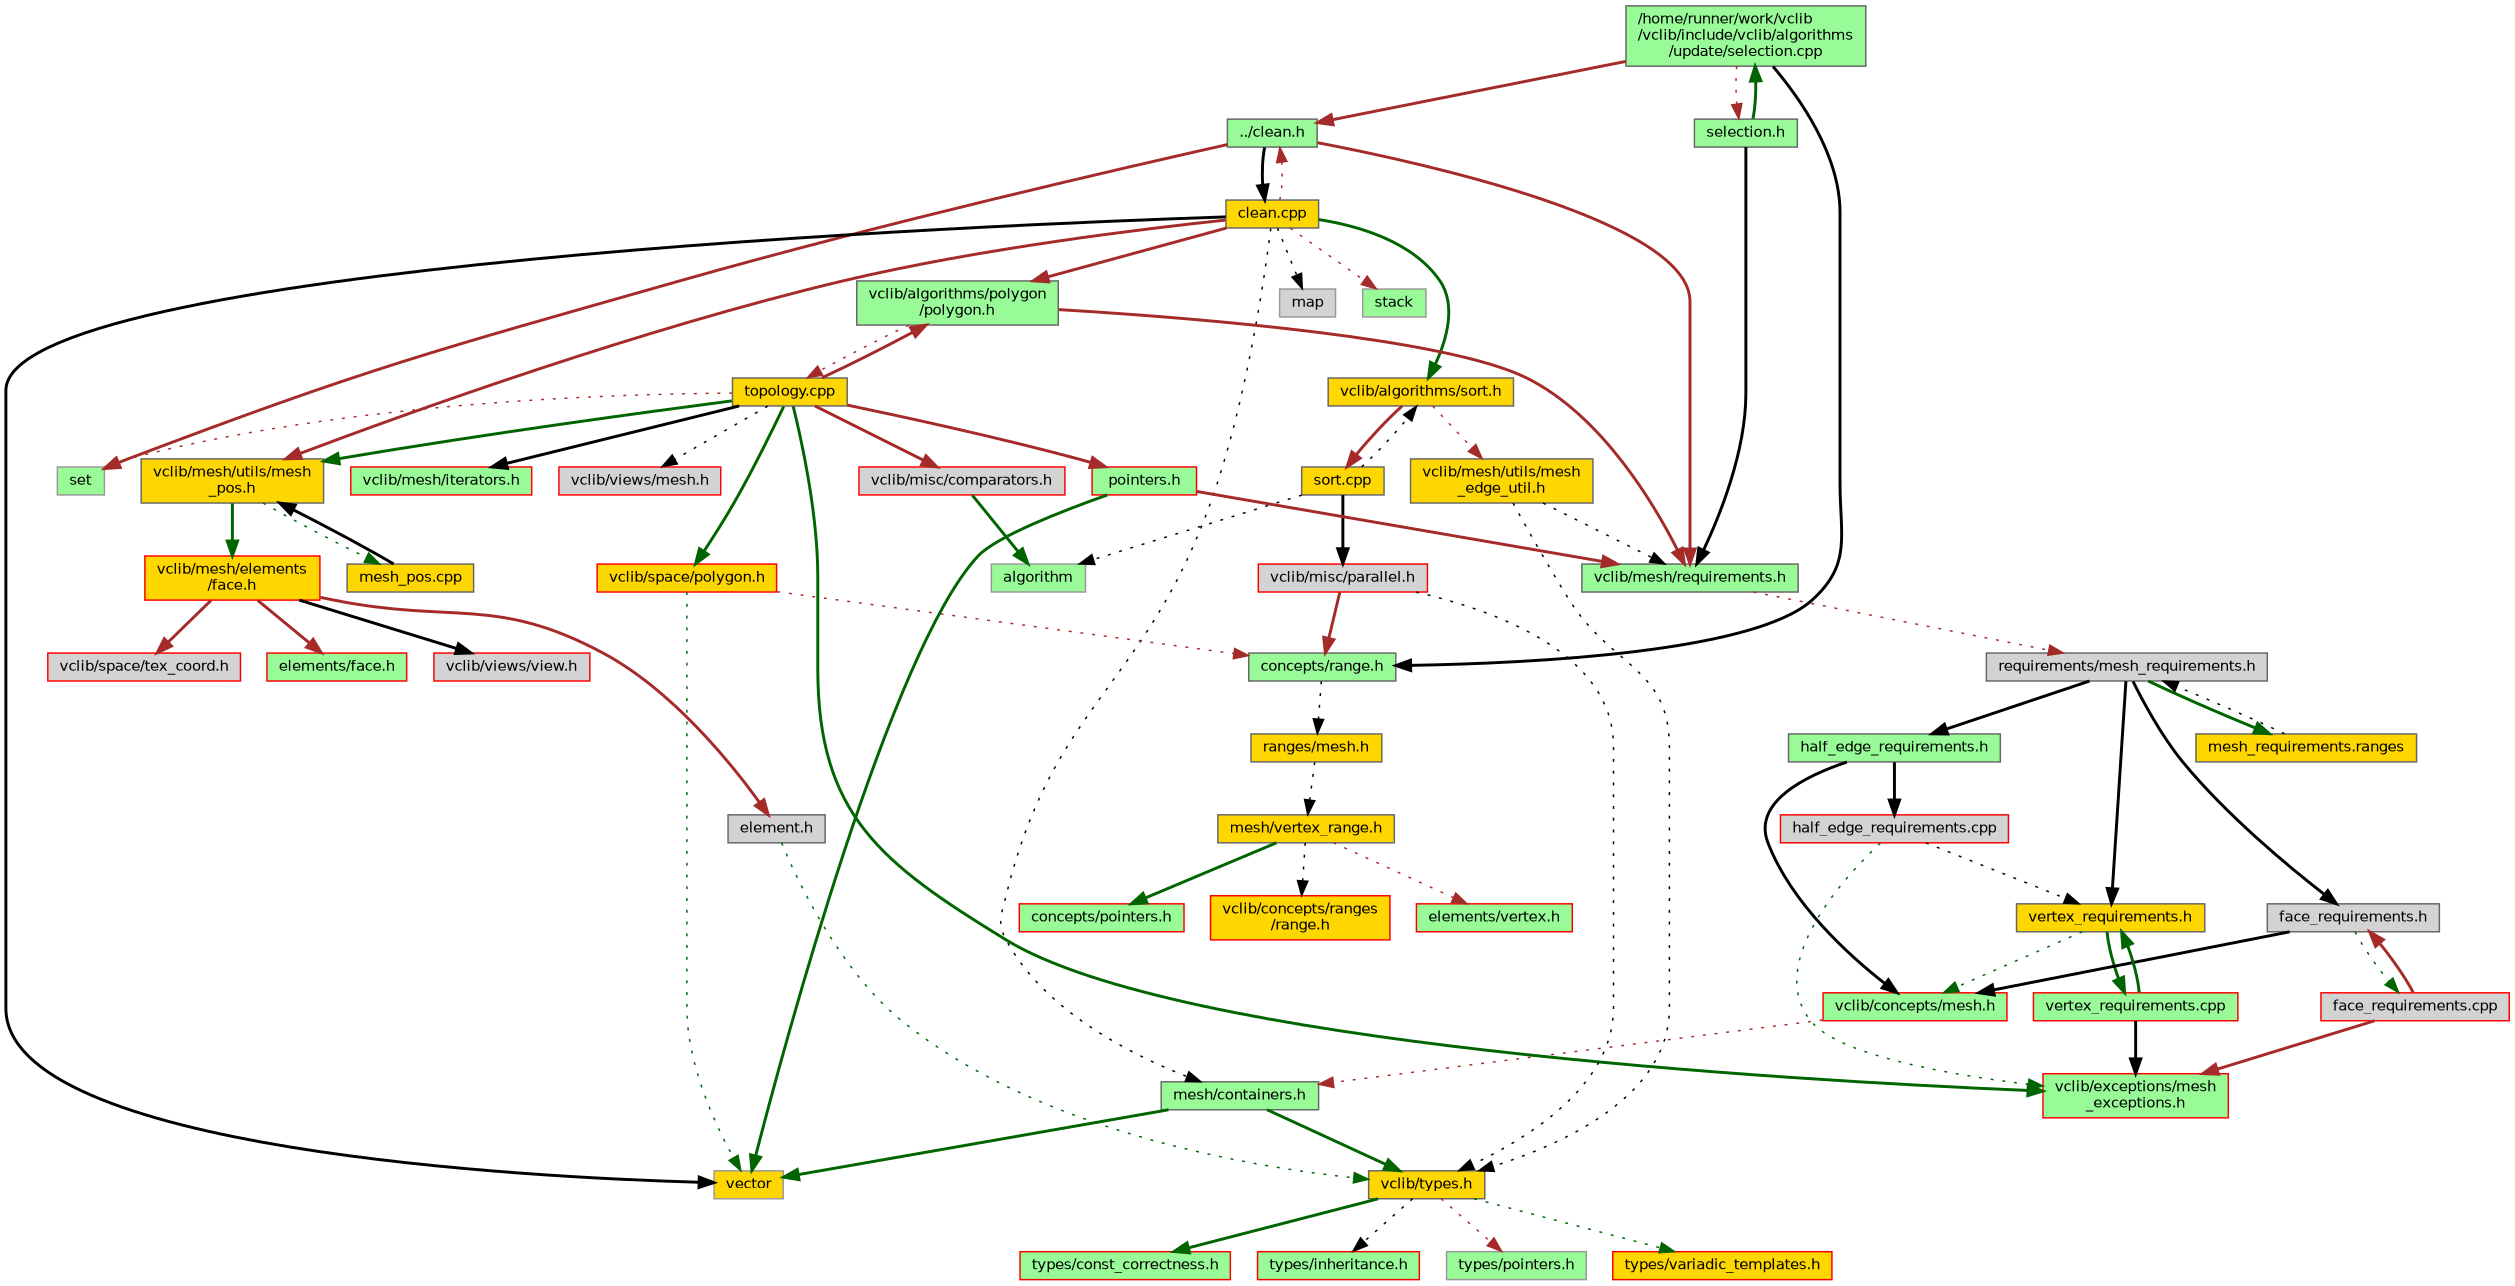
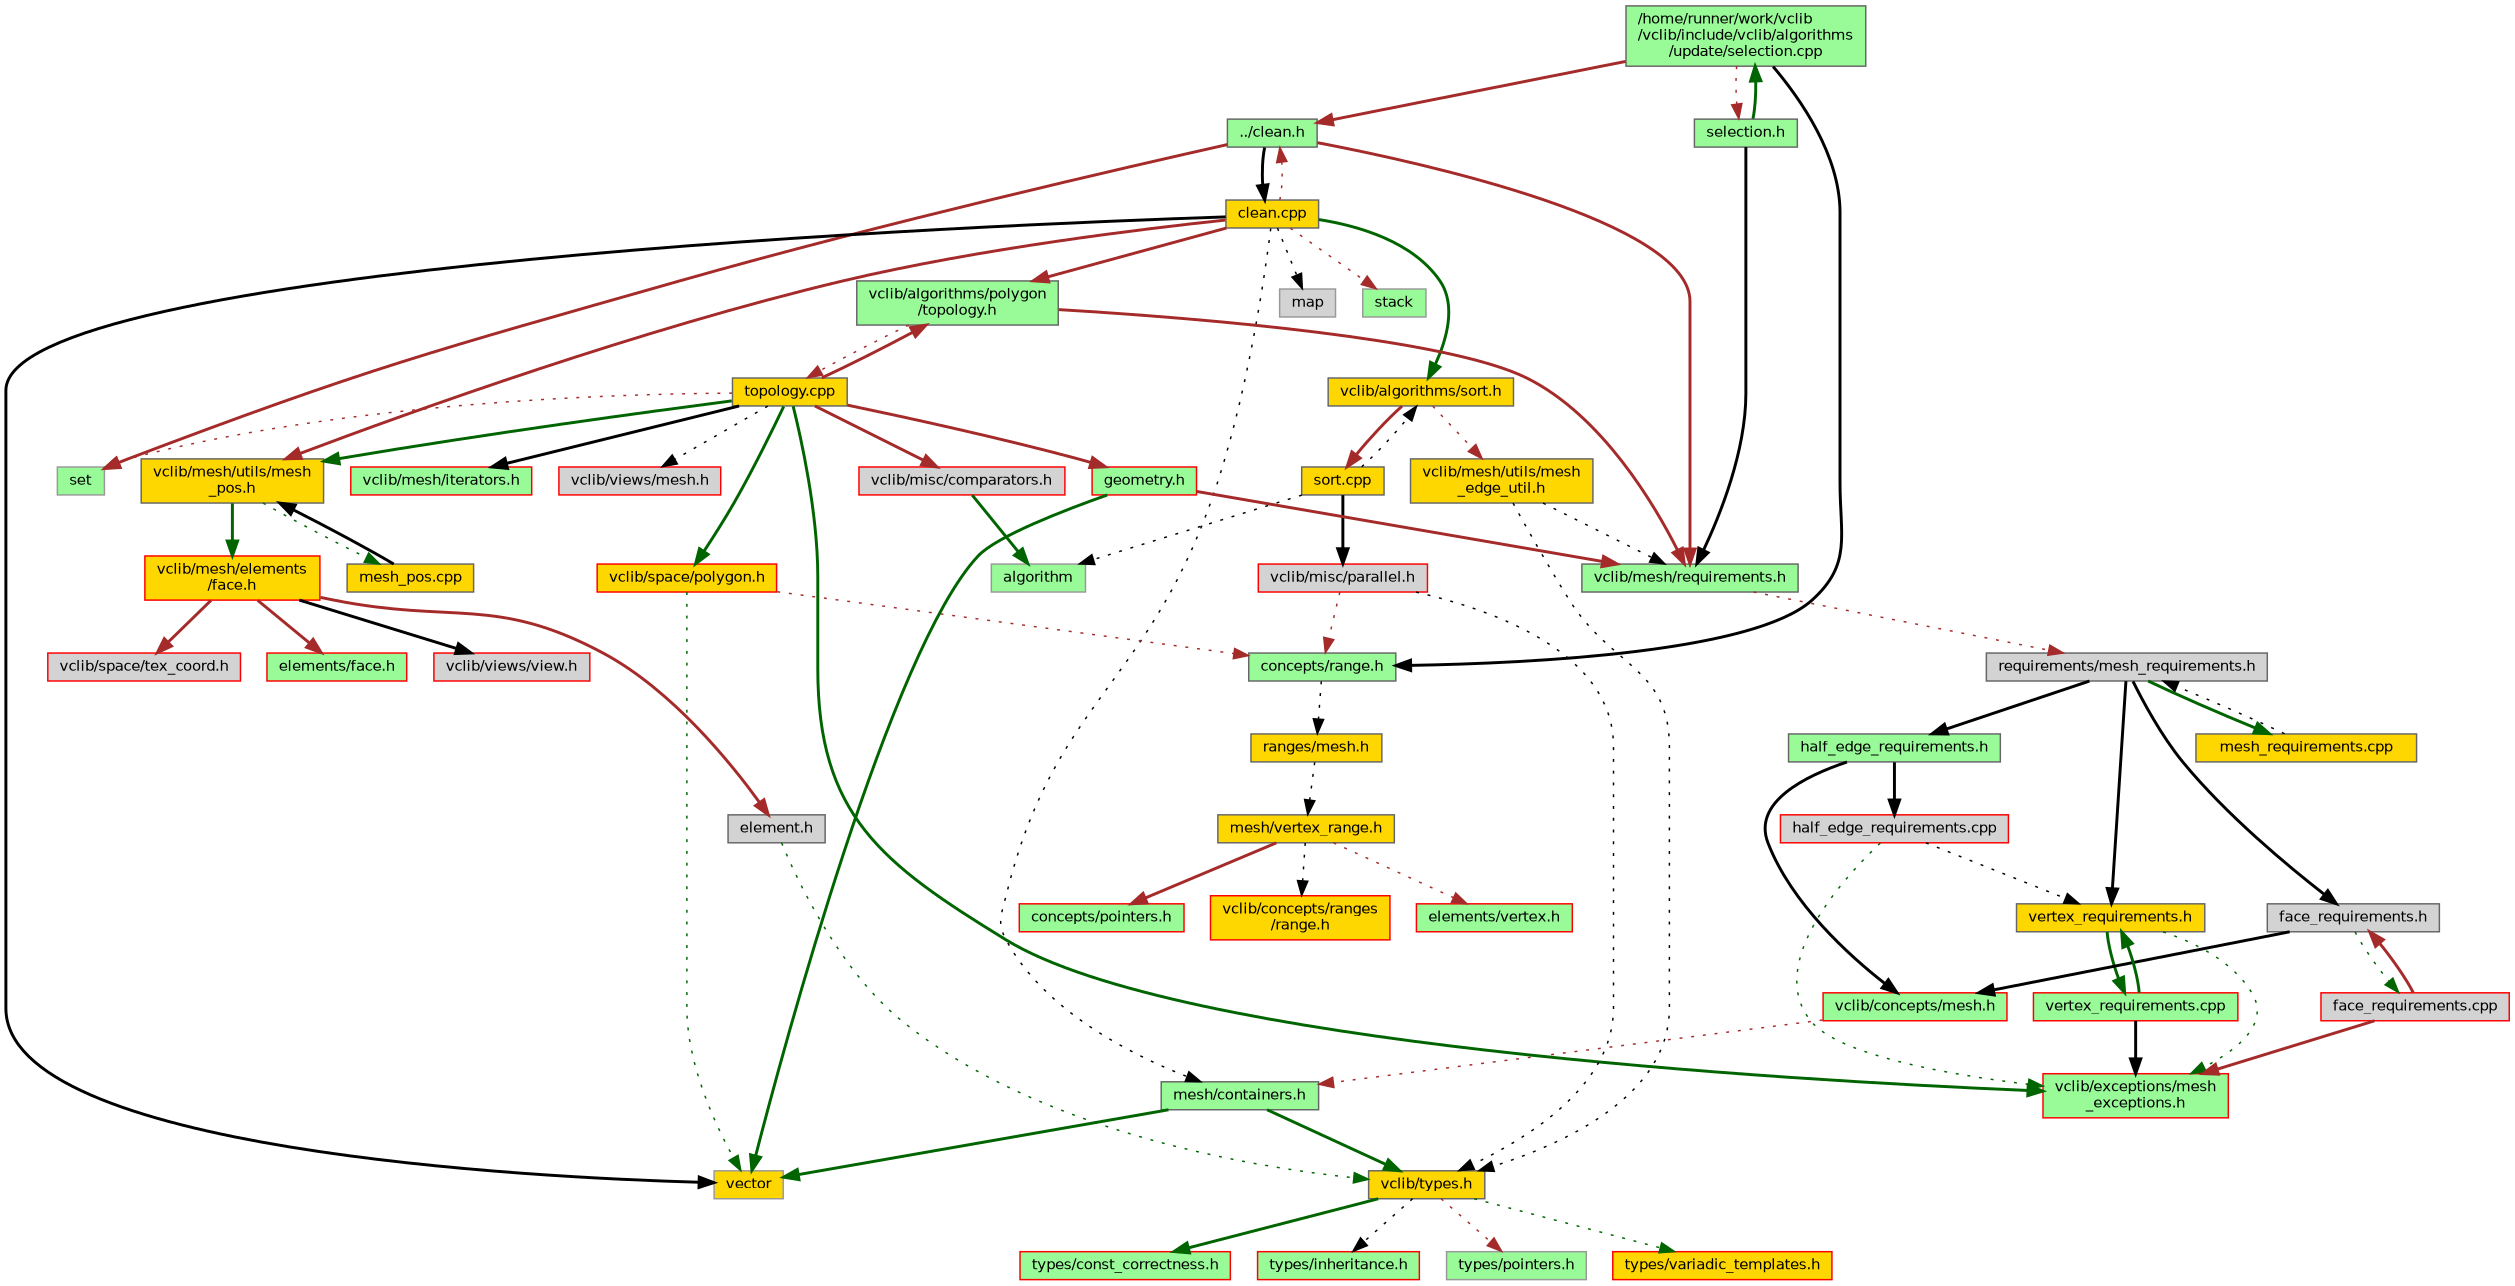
node "vclib/algorithms/polygon /polygon.h": label "vclib/algorithms/polygon /polygon.h" -> "vclib/algorithms/polygon /topology.h"
node "pointers.h": label "pointers.h" -> "geometry.h"
edge "vclib/misc/parallel.h" -> "concepts/range.h": style bold -> dotted
node "mesh_requirements.ranges": label "mesh_requirements.ranges" -> "mesh_requirements.cpp"
edge "mesh/vertex_range.h" -> "concepts/pointers.h": color darkgreen -> brown
edge "vertex_requirements.h" -> "vclib/concepts/mesh.h": now "vertex_requirements.h" -> "vclib/exceptions/mesh _exceptions.h"
